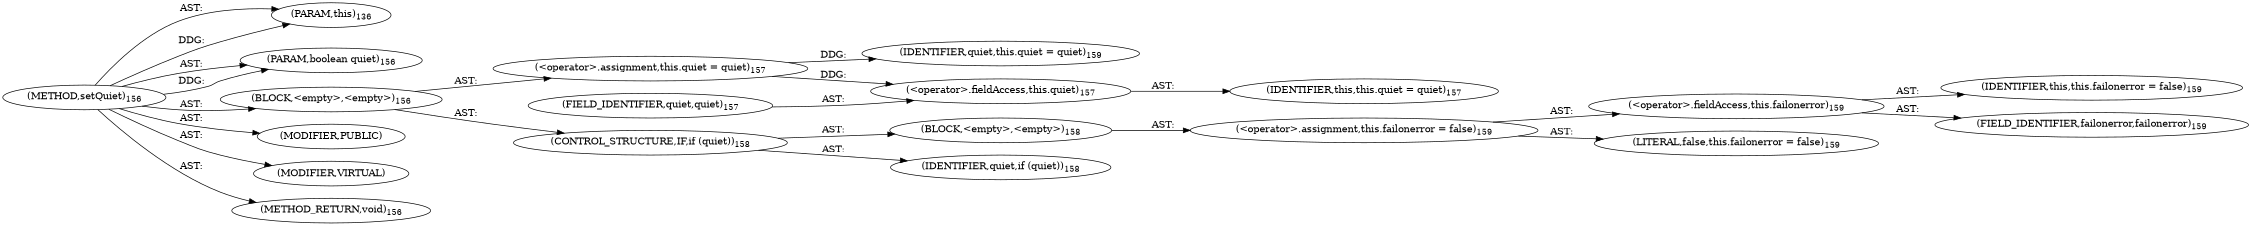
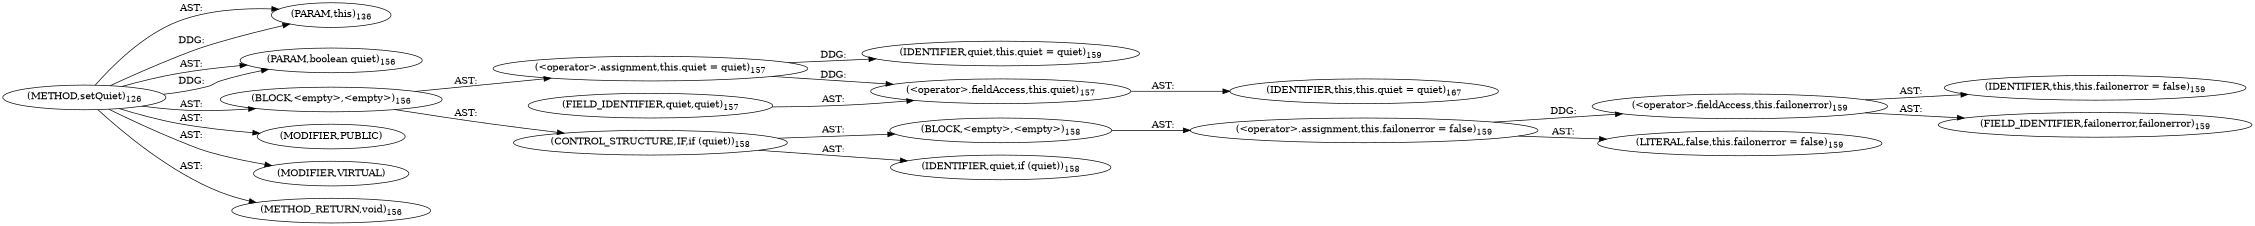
node "(IDENTIFIER,this,this.quiet = quiet)": text "157" -> "167"
node "(METHOD,setQuiet)": text "156" -> "126"
edge "(<operator>.assignment,this.failonerror = false)" -> "(<operator>.fieldAccess,this.failonerror)": label "AST: " -> "DDG: "
